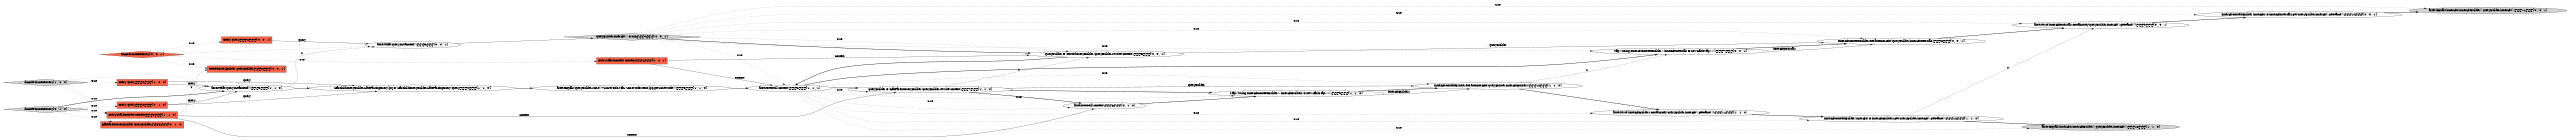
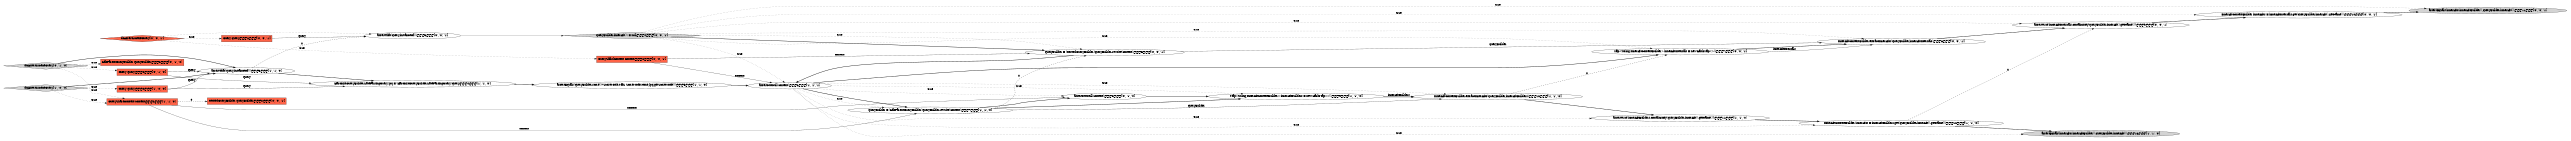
edge "doAssertLuceneQuery['0', '0', '1']" -> "NestedQueryBuilder queryBuilder@@@2@@@['0', '0', '1']": removed, label "true"
edge "doAssertLuceneQuery['1', '0', '0']" -> "assertThat(query,instanceOf())@@@3@@@['1', '1', '0']": style dotted -> bold
